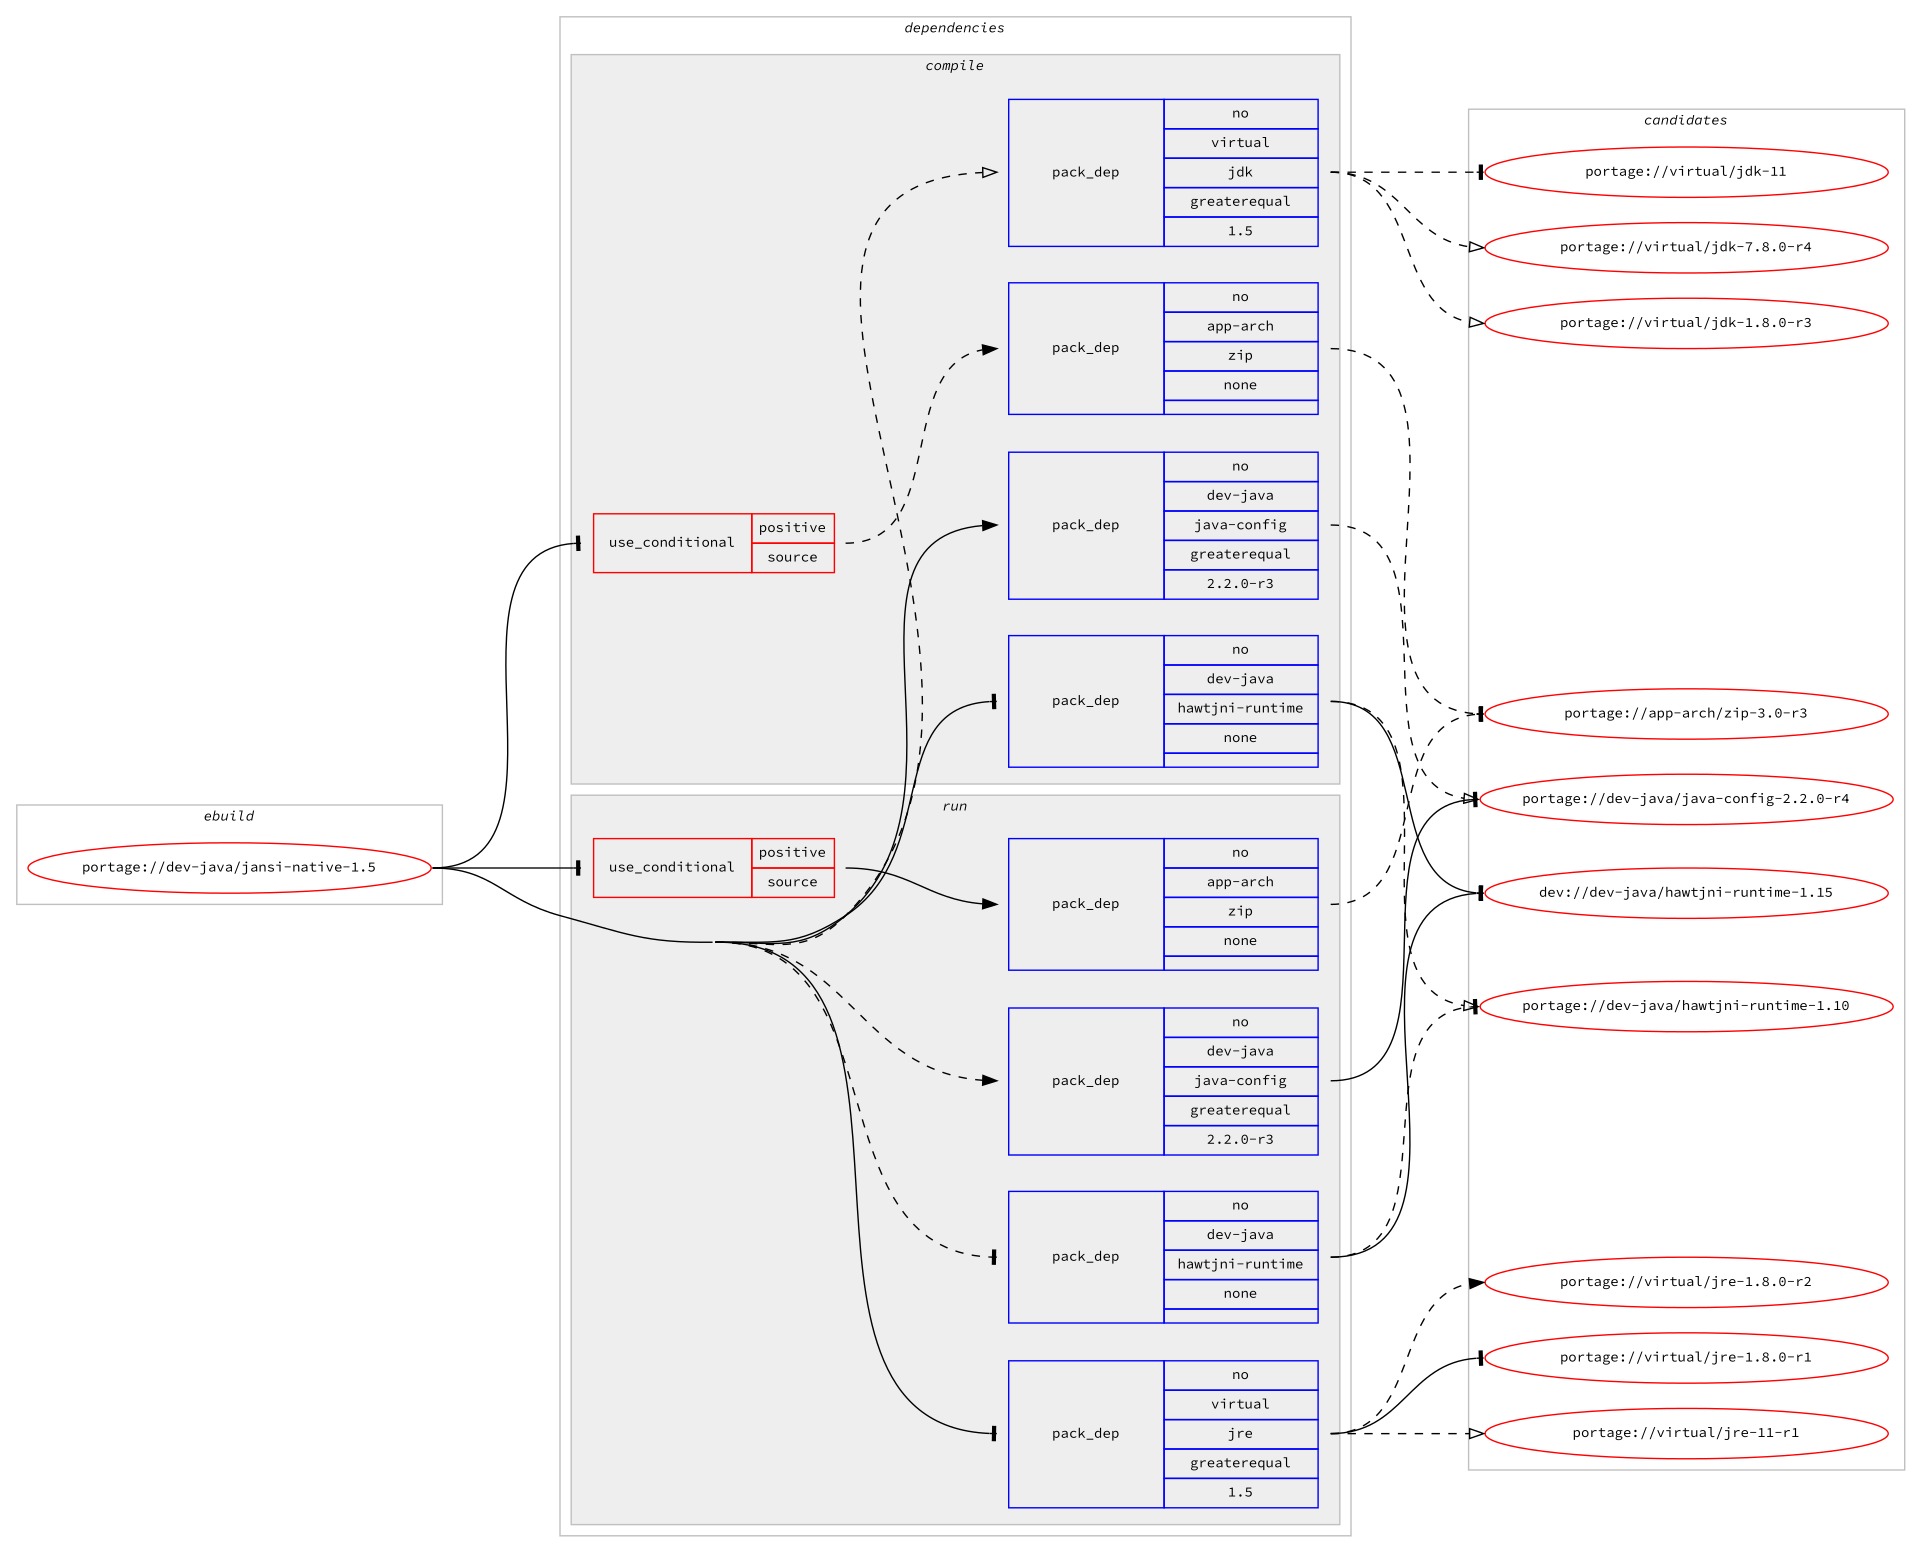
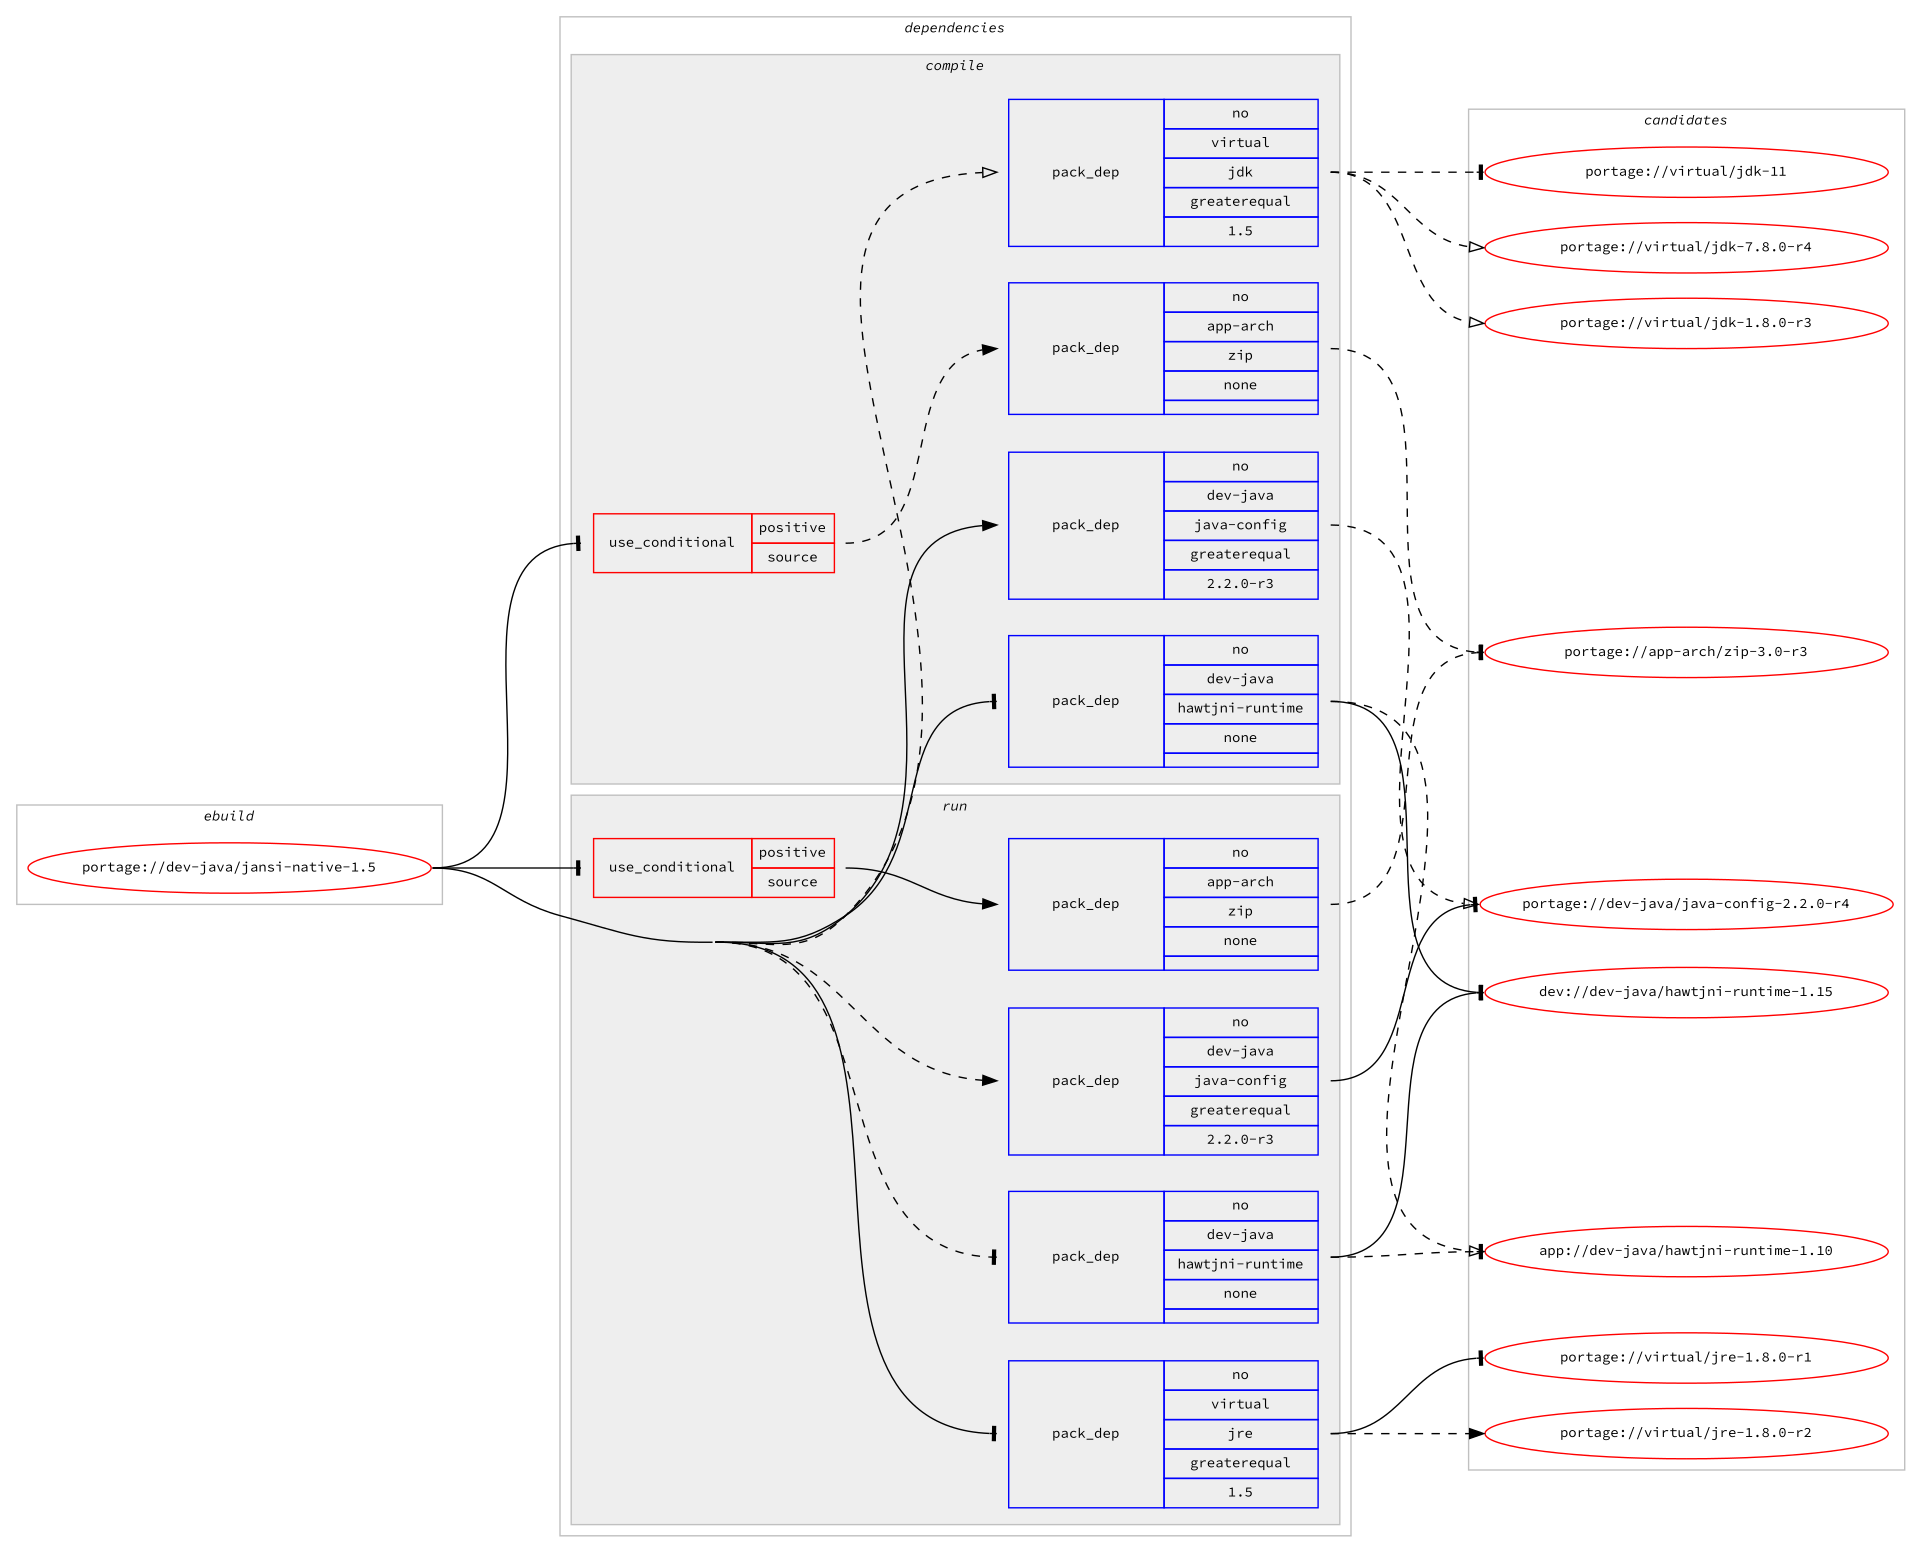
node "portage://dev-java/hawtjni-runtime-1.10": label "portage://dev-java/hawtjni-runtime-1.10" -> "app://dev-java/hawtjni-runtime-1.10"
node "portage://virtual/jre-11-r1": removed
